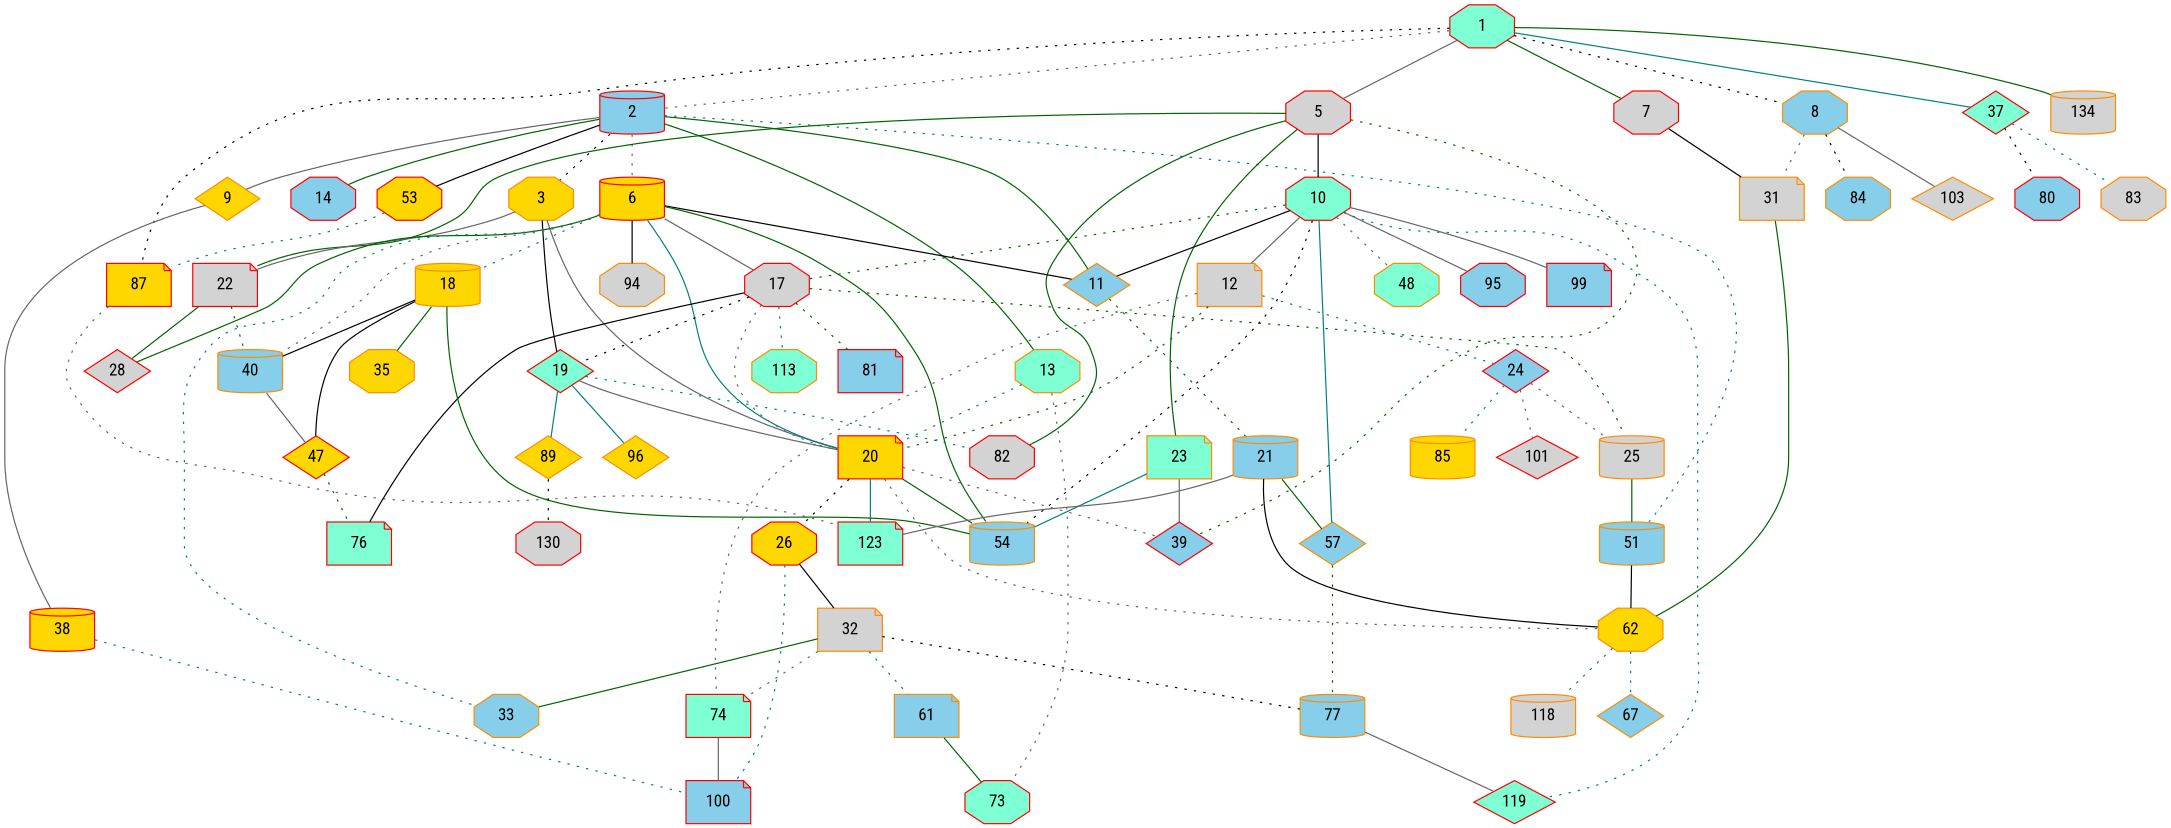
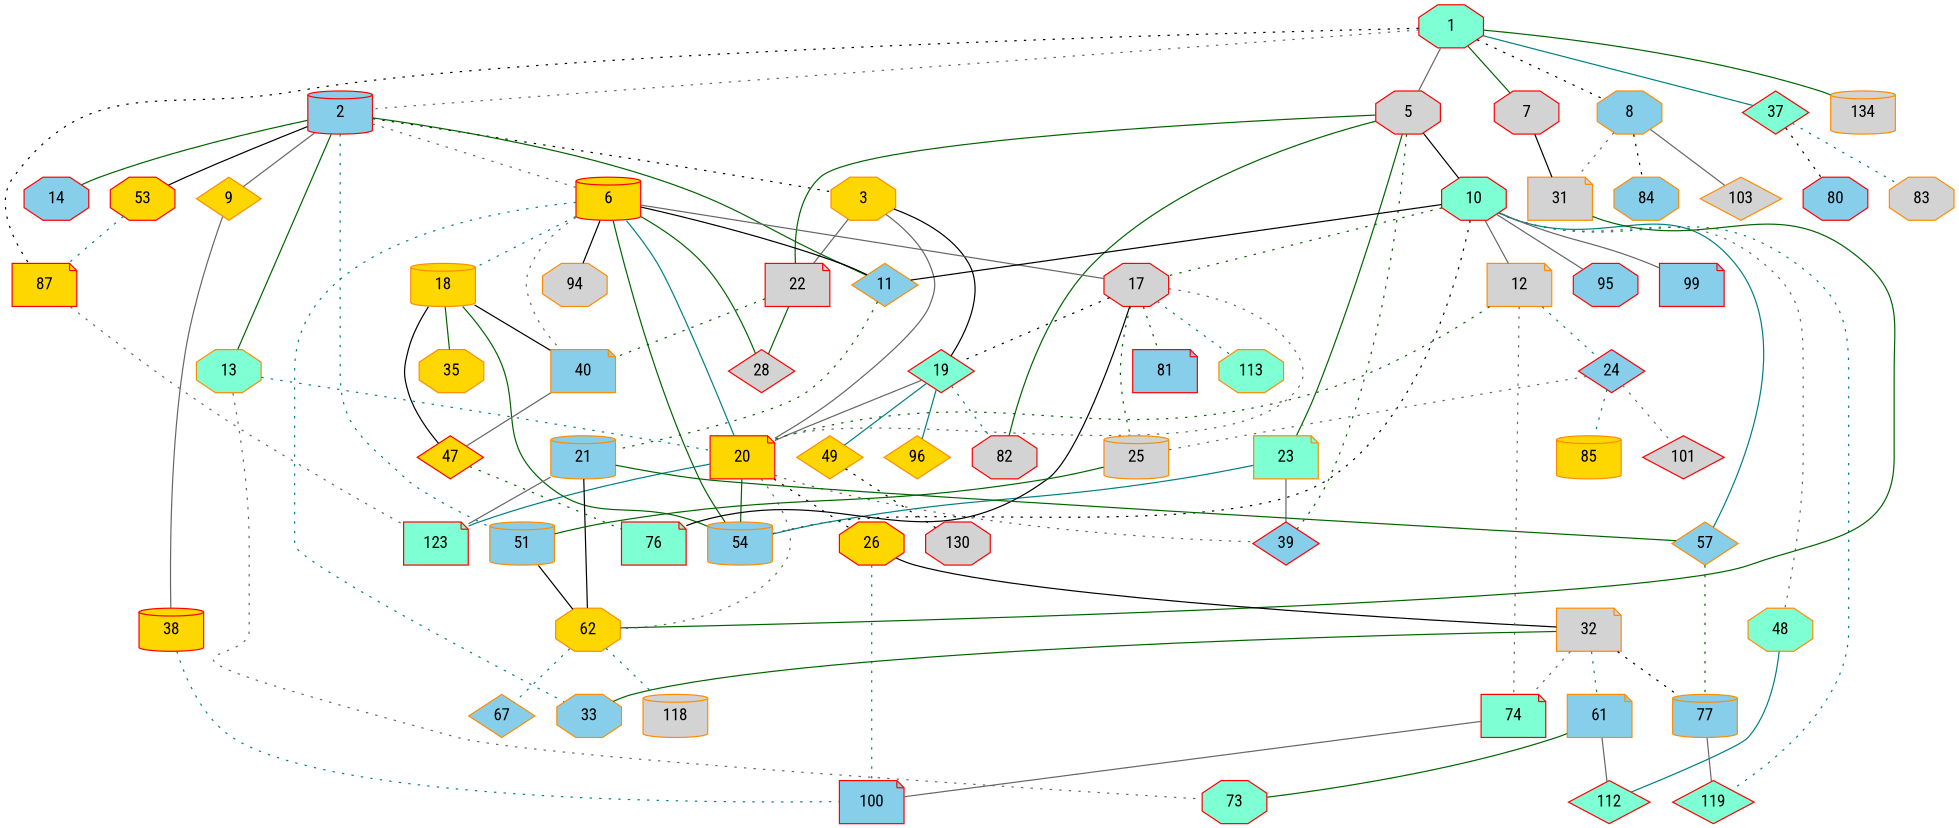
node "40": shape cylinder -> note
node "89": label "89" -> "49"
node "112": added
